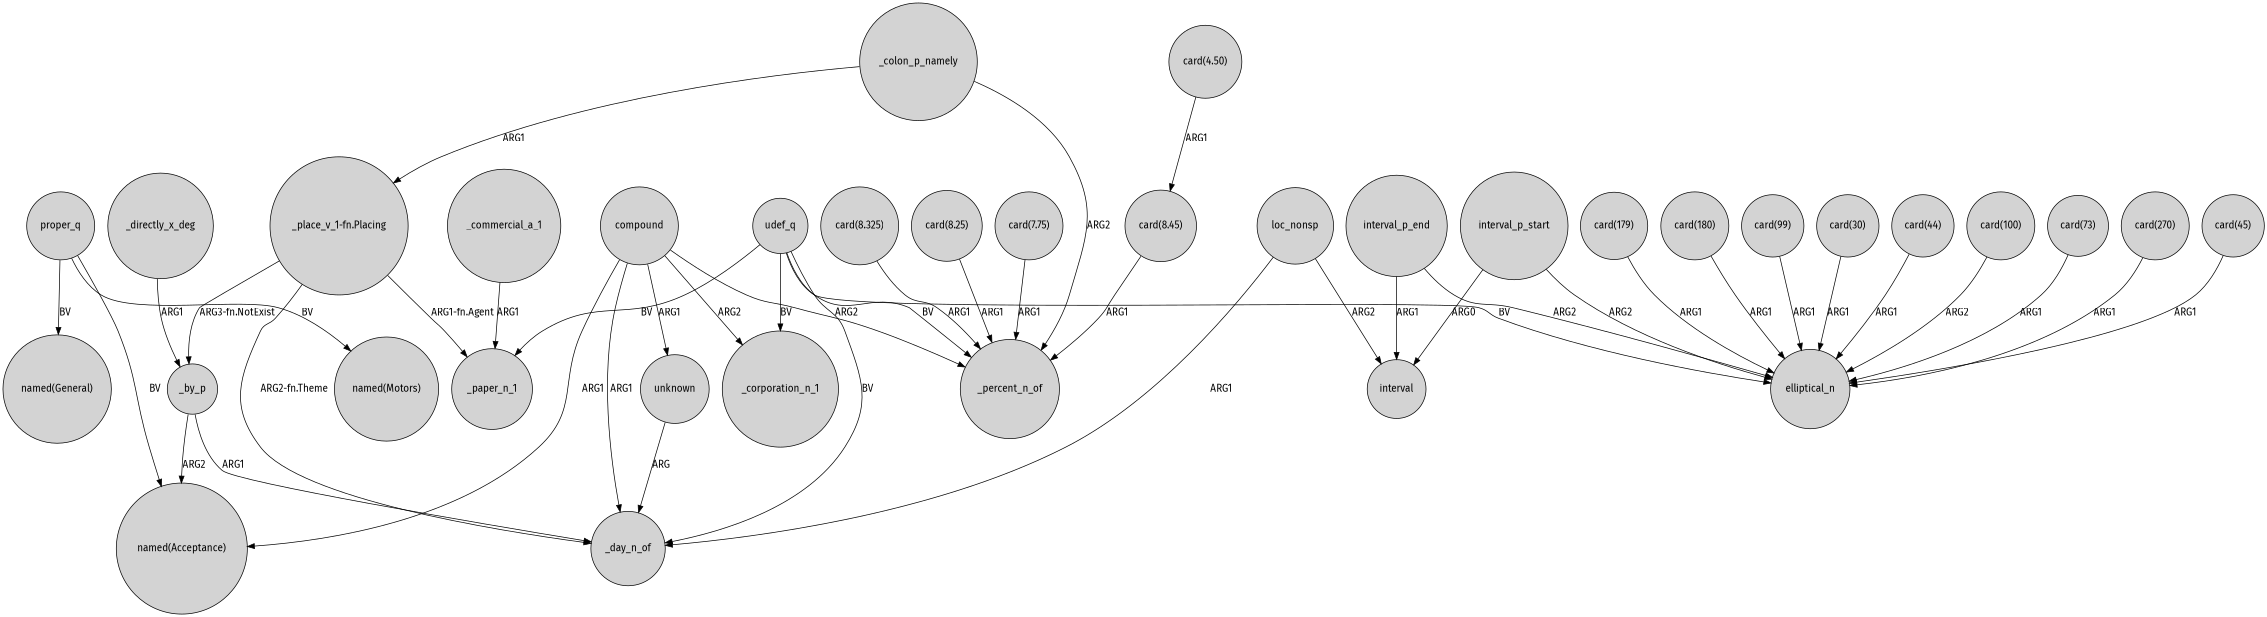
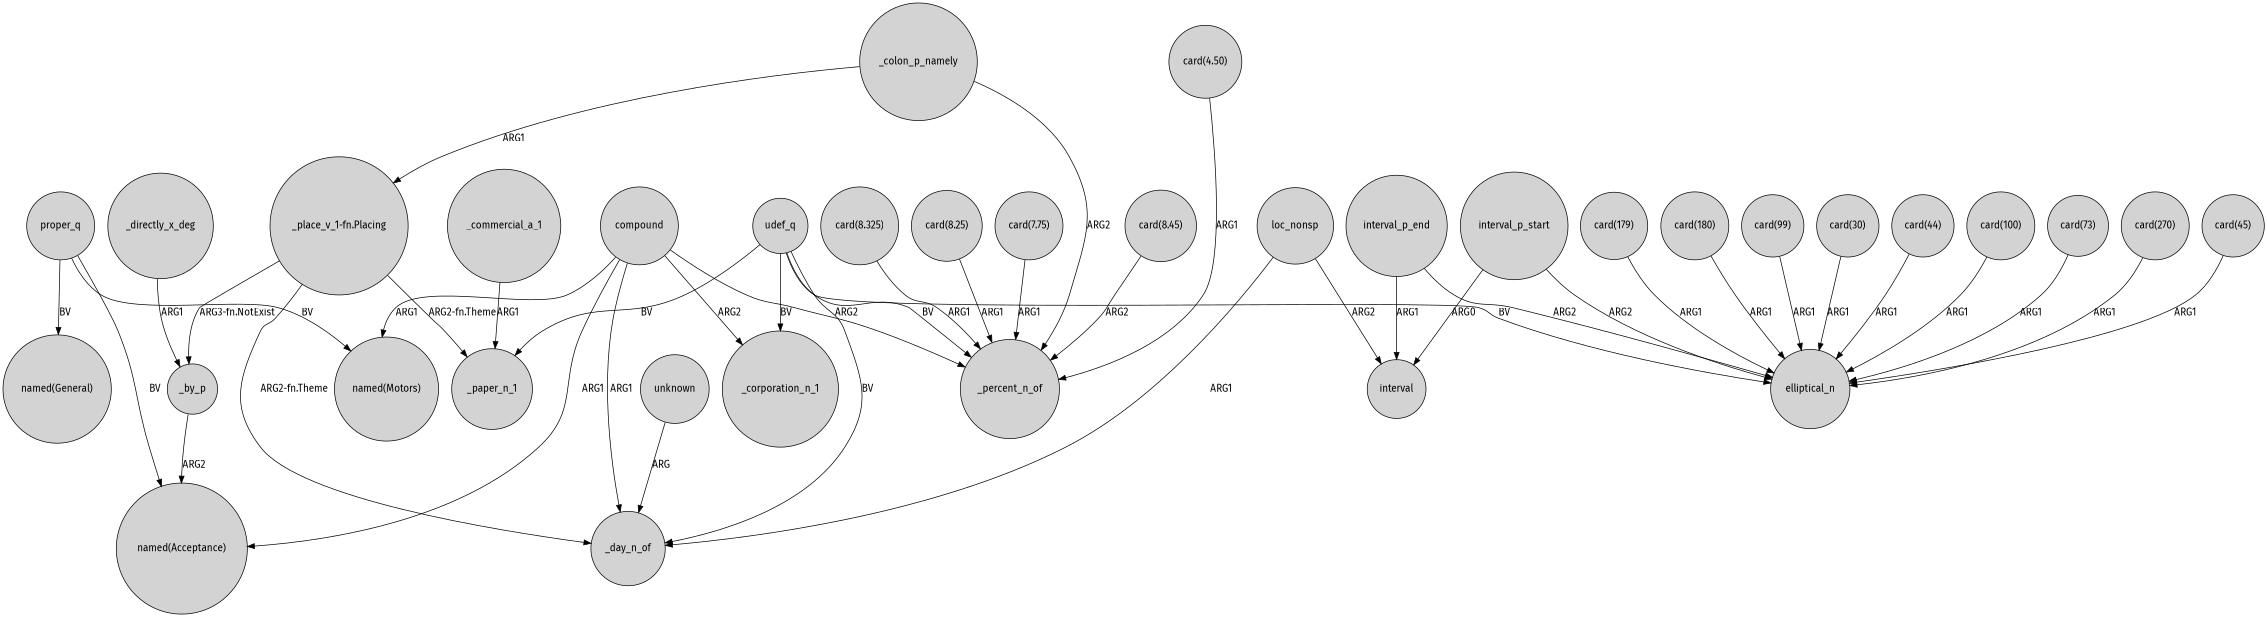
edge "card(4.50)" -> "card(8.45)": now "card(4.50)" -> "_percent_n_of"
edge "compound" -> "unknown": now "compound" -> "named(Motors)"
edge "_place_v_1-fn.Placing" -> "_paper_n_1": label "ARG1-fn.Agent" -> "ARG2-fn.Theme"
edge "card(8.45)" -> "_percent_n_of": label "ARG1" -> "ARG2"
edge "card(100)" -> "elliptical_n": label "ARG2" -> "ARG1"
edge "_by_p" -> "_day_n_of": removed, label "ARG1"
